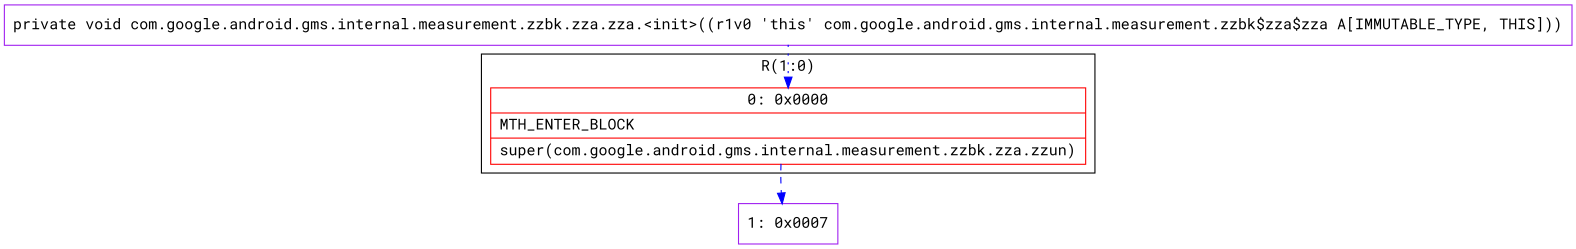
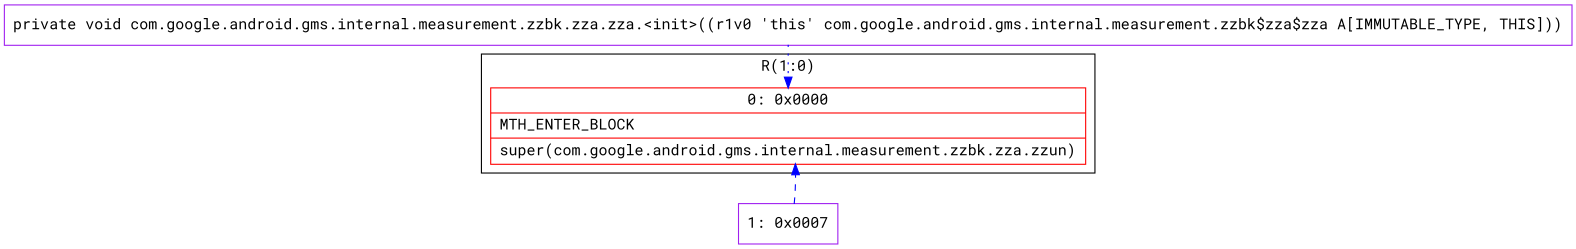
edge "0: 0x0000" -> "1: 0x0007": reversed
